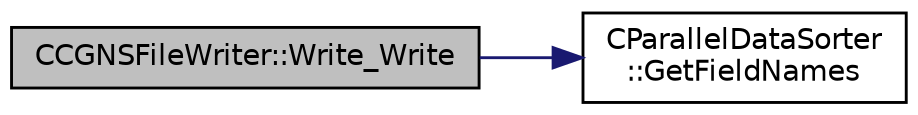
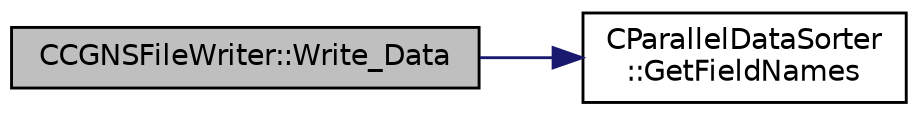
node "CCGNSFileWriter::Write_Write": label "CCGNSFileWriter::Write_Write" -> "CCGNSFileWriter::Write_Data"
